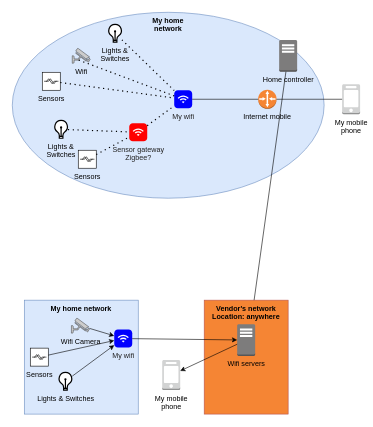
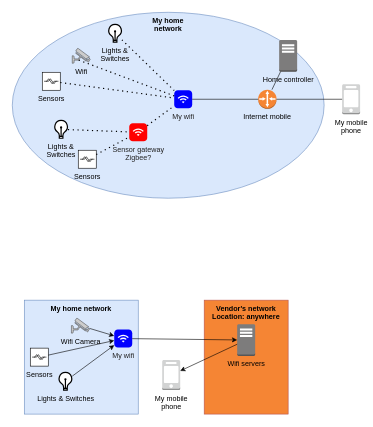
edge "Home controller" -- "Vendor's network Location: anywhere": now "Home controller" -- "Internet mobile"
